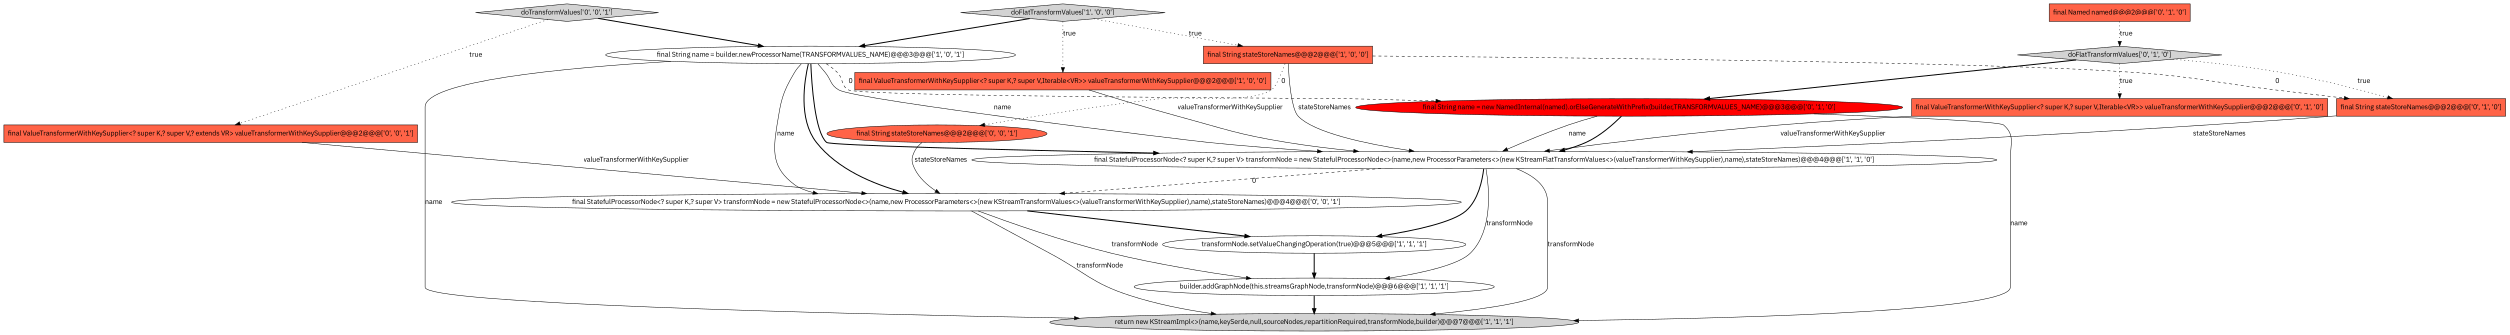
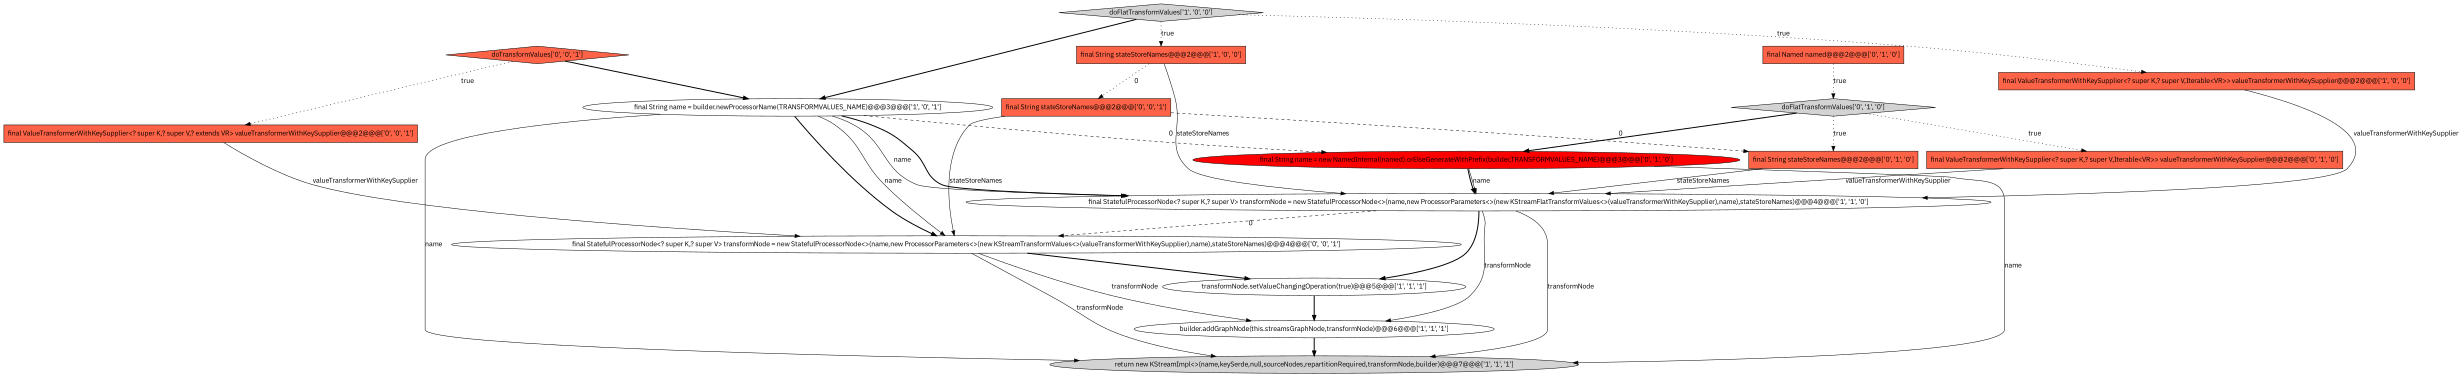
node "doTransformValues['0', '0', '1']": fillcolor lightgray -> tomato
edge "final String stateStoreNames@@@2@@@['1', '0', '0']" -> "final String stateStoreNames@@@2@@@['0', '1', '0']": now "final String stateStoreNames@@@2@@@['0', '0', '1']" -> "final String stateStoreNames@@@2@@@['0', '1', '0']"
node "final String stateStoreNames@@@2@@@['0', '0', '1']": shape ellipse -> box
